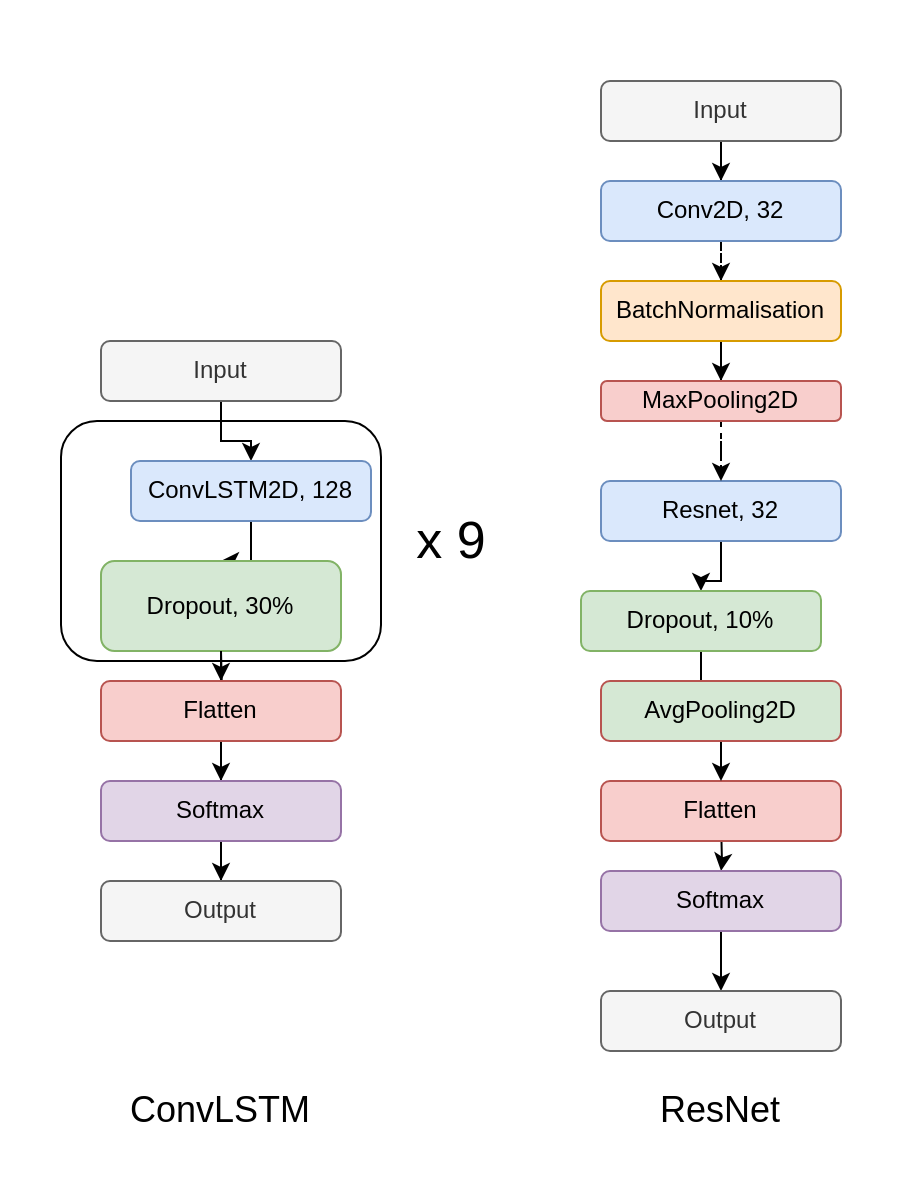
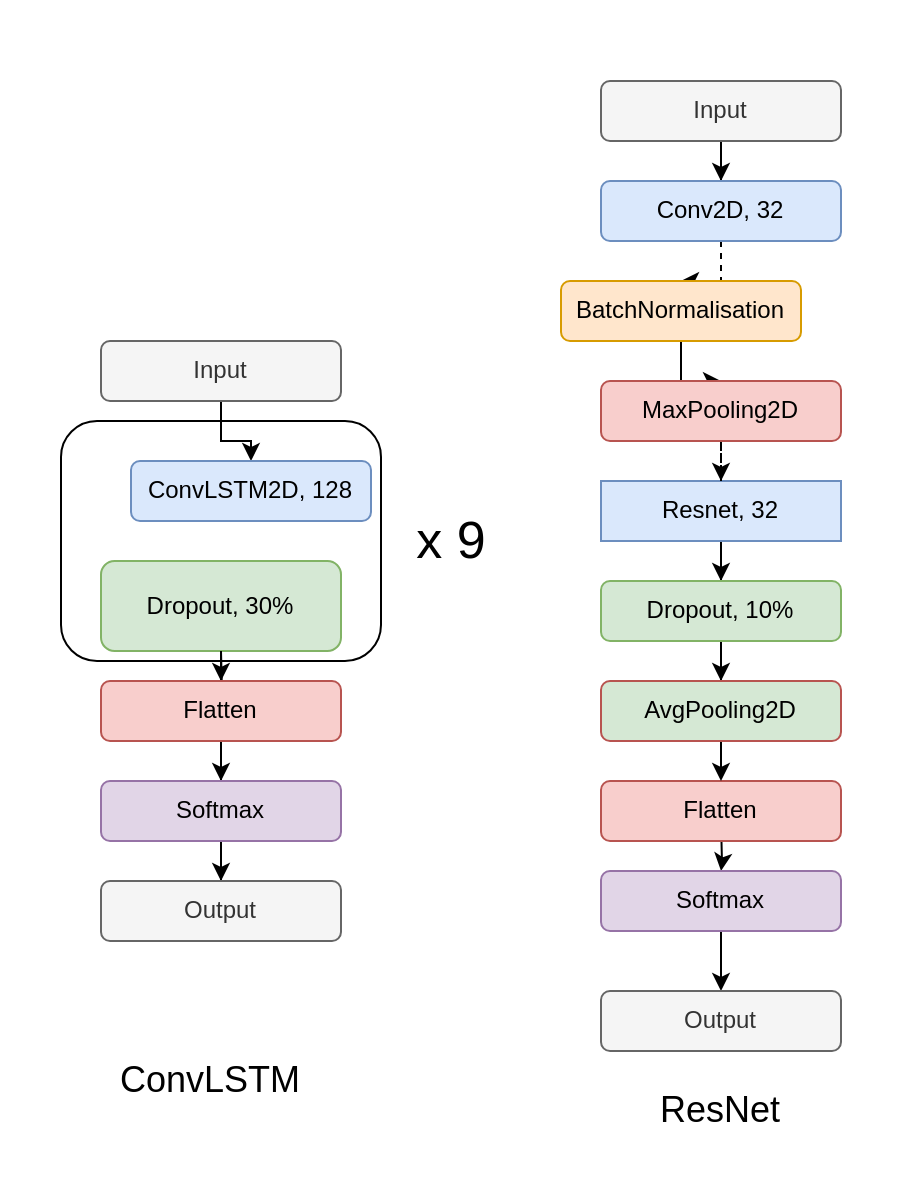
node "BatchNormalisation": moved (721, 311) -> (681, 311)
node "MaxPooling2D": size 240x40 -> 240x60
node "Resnet, 32": shape rounded rectangle -> rectangle
edge "ConvLSTM2D, 128" -> "Dropout, 30%": removed
node "Dropout, 10%": moved (701, 621) -> (721, 611)
node "ConvLSTM": moved (221, 1111) -> (211, 1081)
